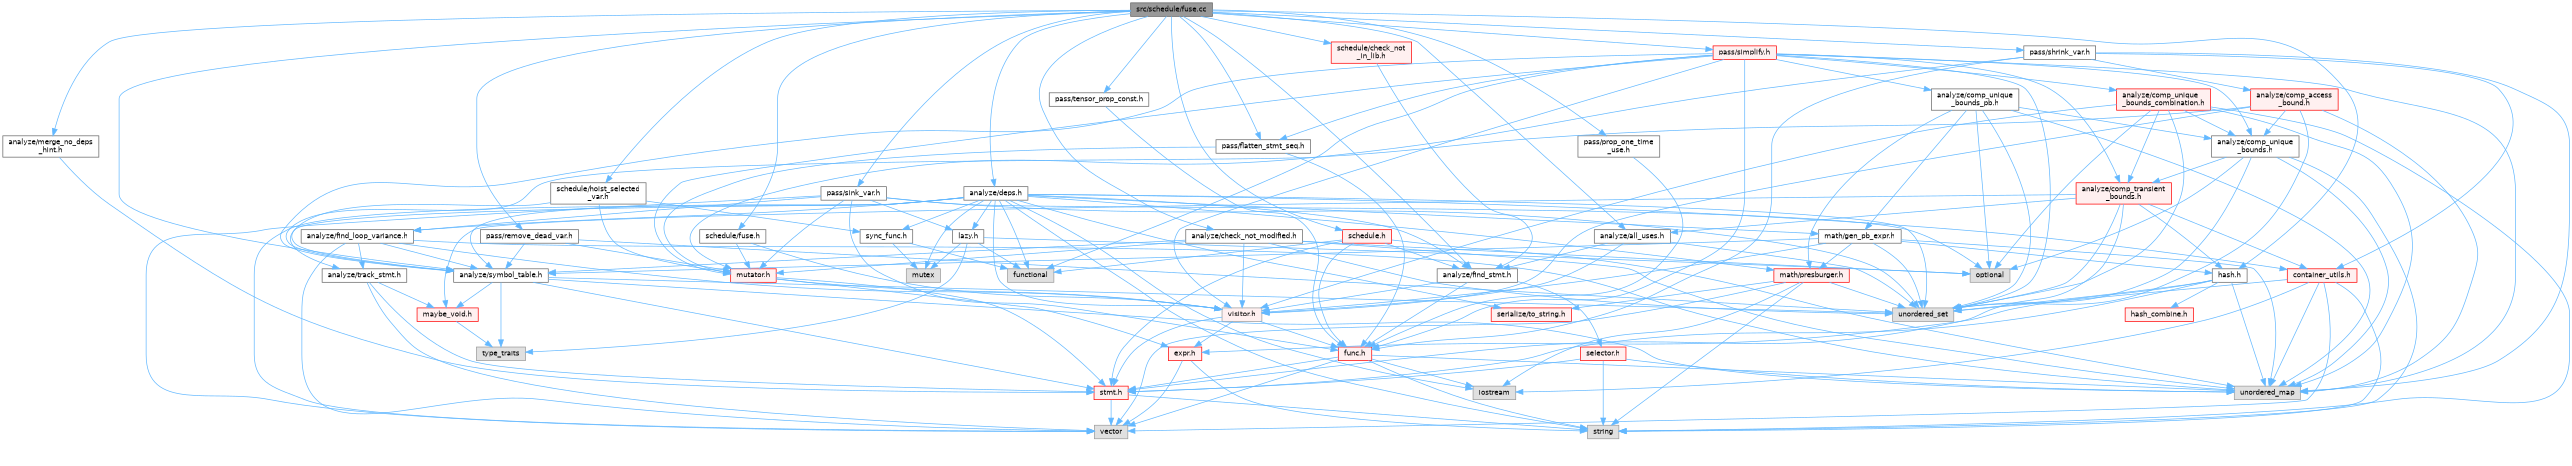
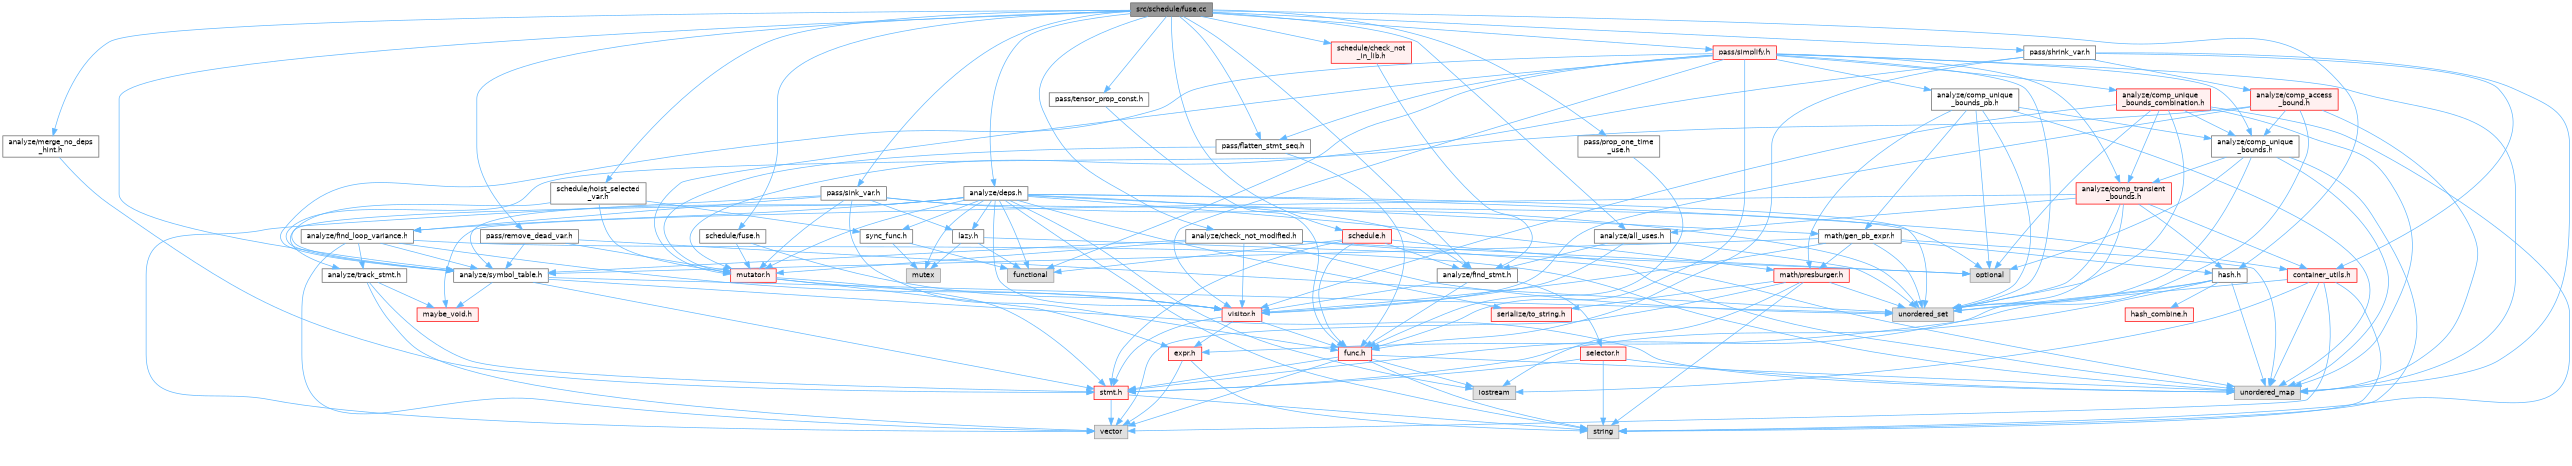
node "visitor.h": color grey60 -> red
node "type_traits": removed
edge "analyze/deps.h" -> "vector": now "analyze/deps.h" -> "mutator.h"
